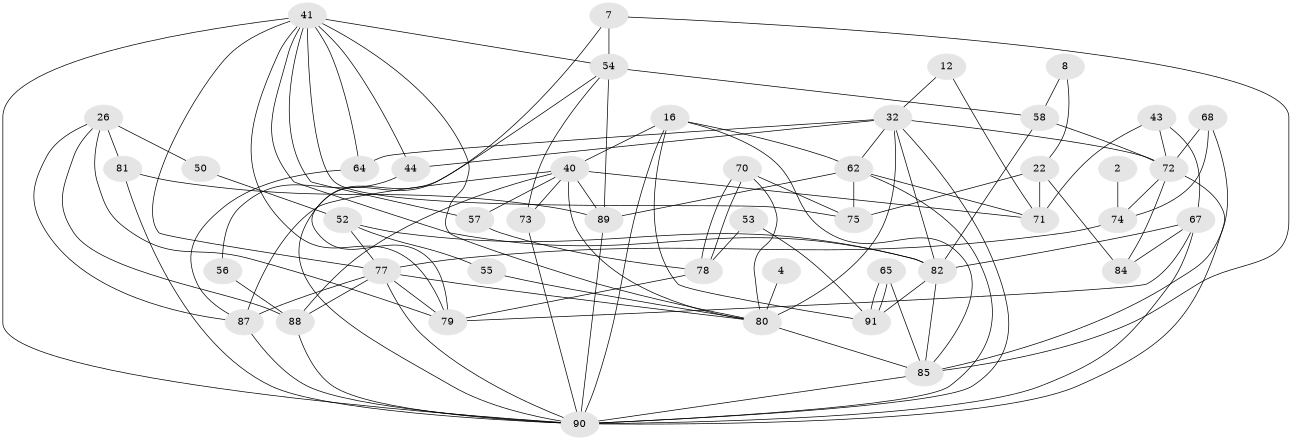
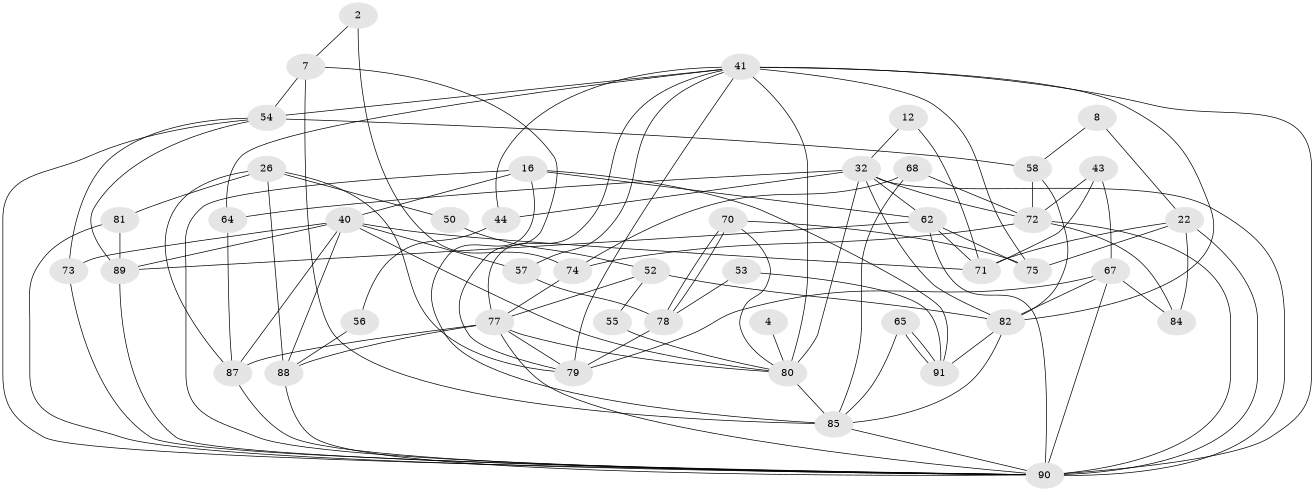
edge "2" -- "7": added
edge "22" -- "90": added
